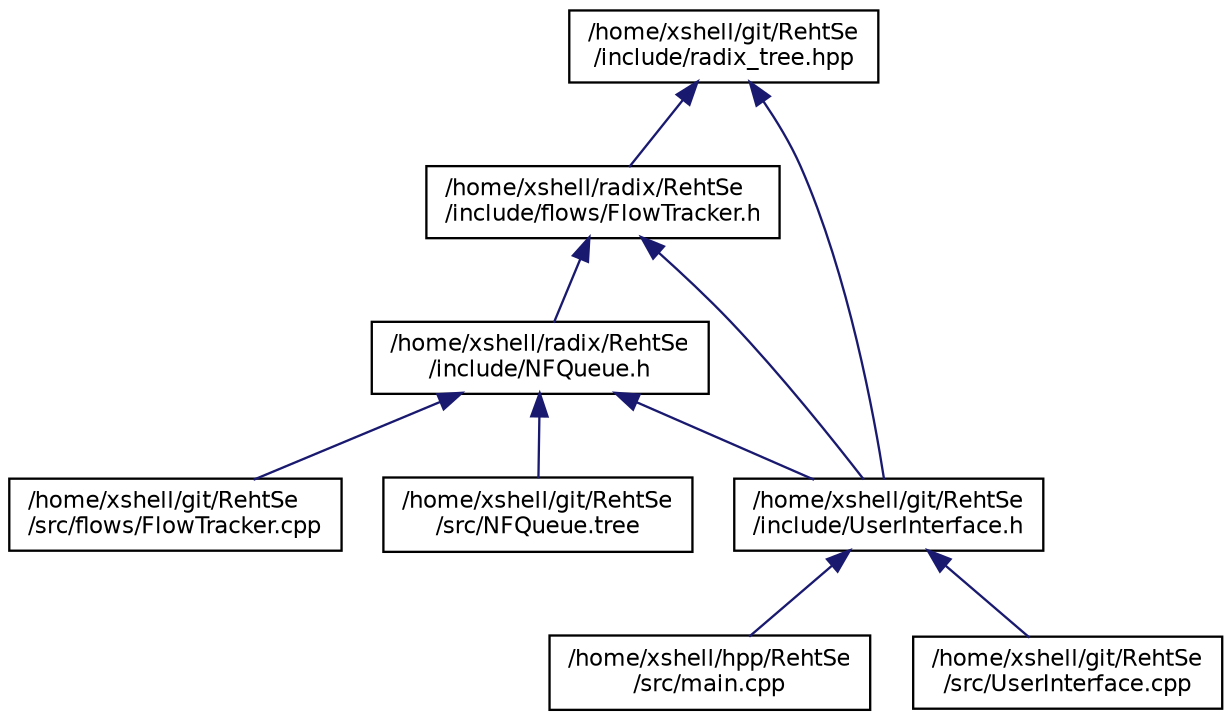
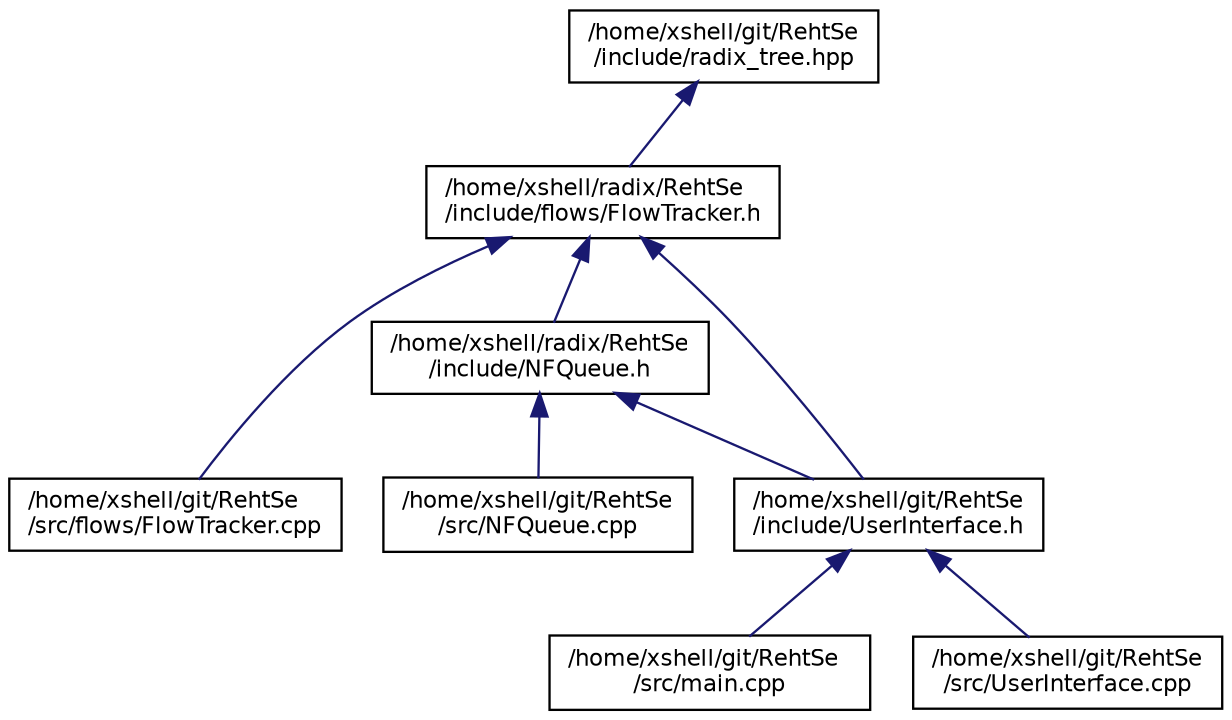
edge "/home/xshell/git/RehtSe /include/UserInterface.h" -> "/home/xshell/git/RehtSe /include/radix_tree.hpp": removed
edge "/home/xshell/git/RehtSe /src/flows/FlowTracker.cpp" -> "/home/xshell/radix/RehtSe /include/NFQueue.h": now "/home/xshell/git/RehtSe /src/flows/FlowTracker.cpp" -> "/home/xshell/radix/RehtSe /include/flows/FlowTracker.h"
node "/home/xshell/git/RehtSe /src/NFQueue.tree": label "/home/xshell/git/RehtSe /src/NFQueue.tree" -> "/home/xshell/git/RehtSe /src/NFQueue.cpp"
node "/home/xshell/hpp/RehtSe /src/main.cpp": label "/home/xshell/hpp/RehtSe /src/main.cpp" -> "/home/xshell/git/RehtSe /src/main.cpp"
